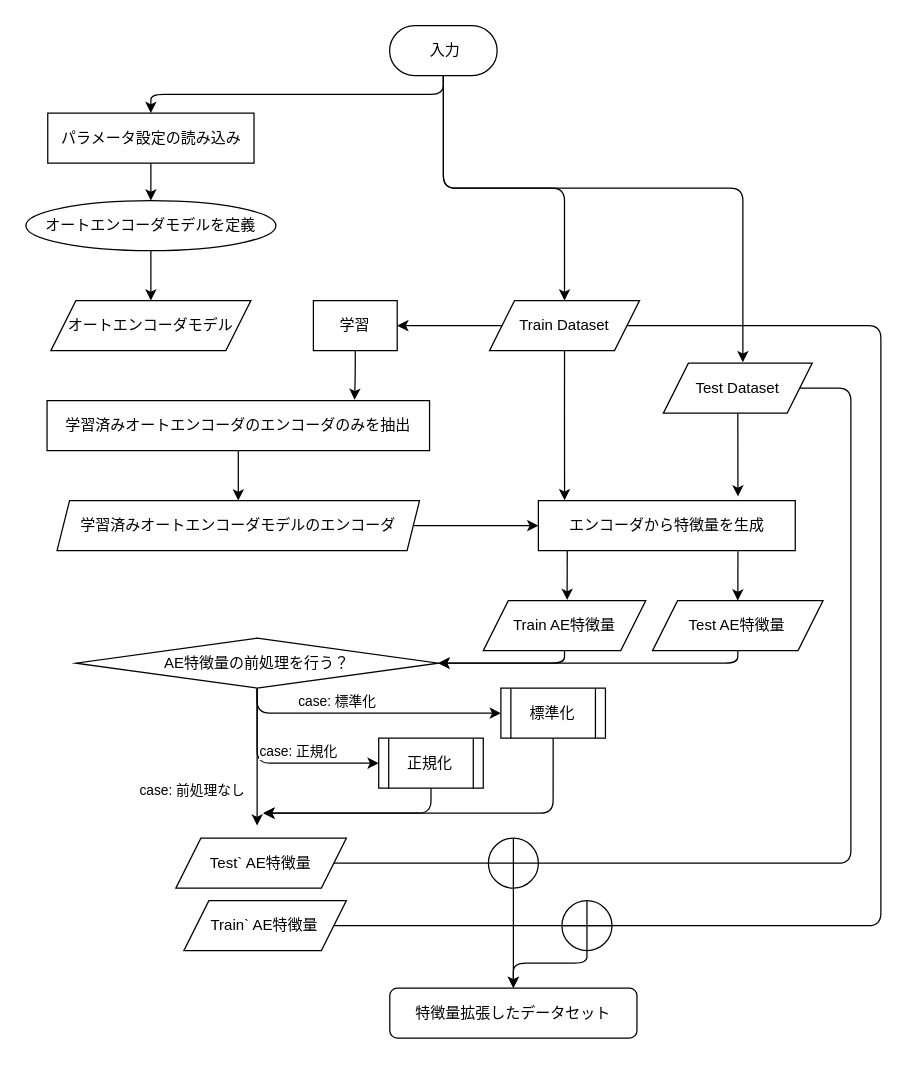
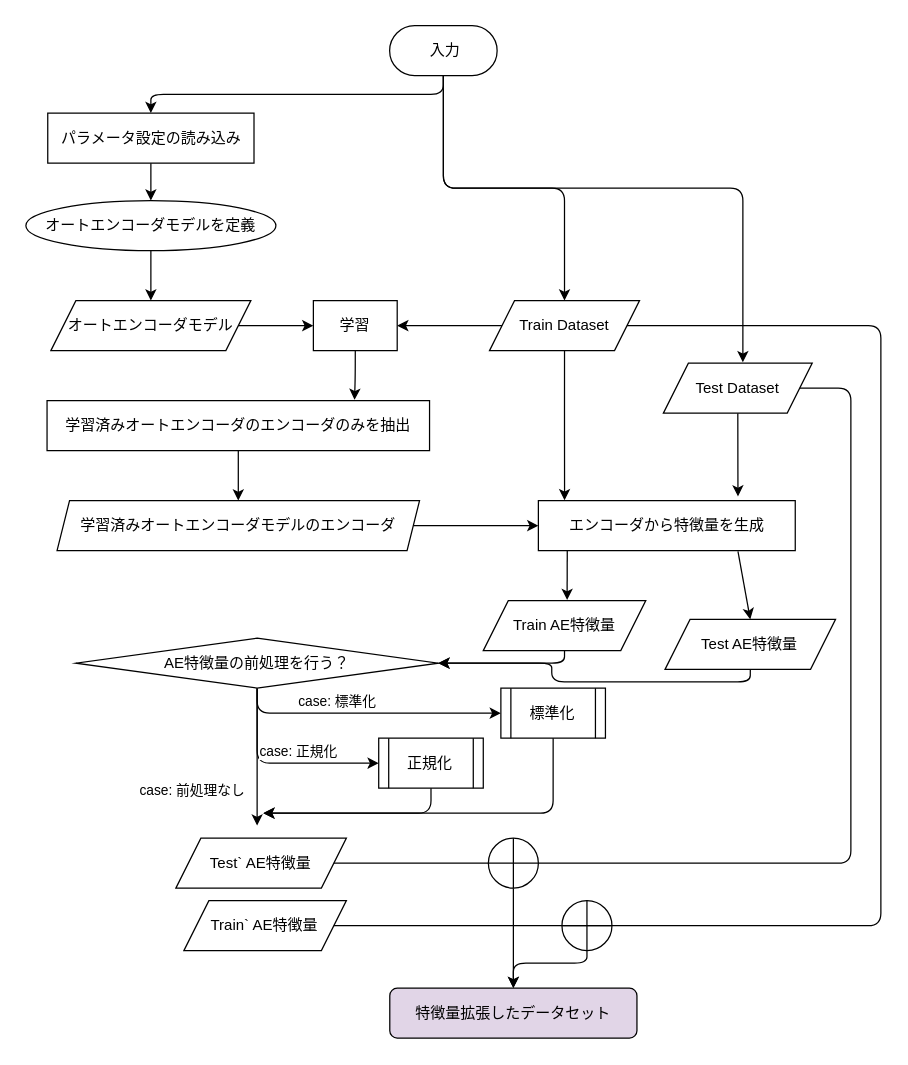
edge "オートエンコーダモデル" -> "学習": added
node "Test AE特徴量": moved (738, 626) -> (750, 644)
node "特徴量拡張したデータセット": fillcolor #ffffff -> #e1d5e7
